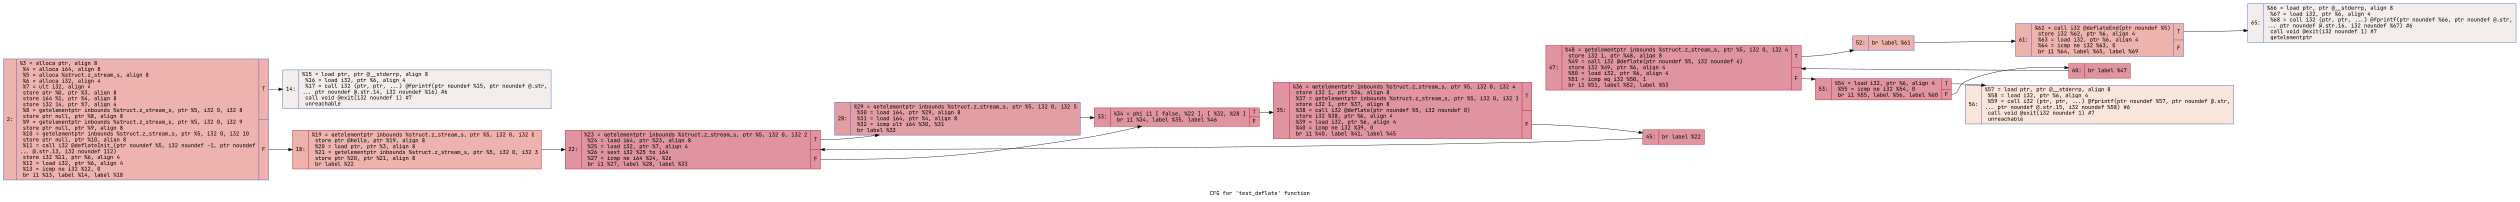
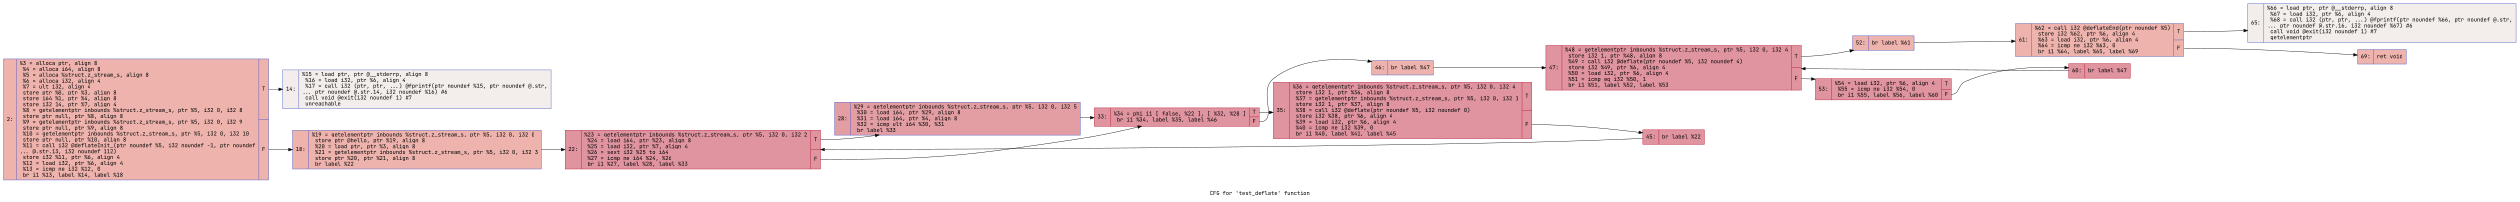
node "69:": added
node "46:": added
node "56:": removed
node "18:": color #b70d28ff -> #3d50c3ff
